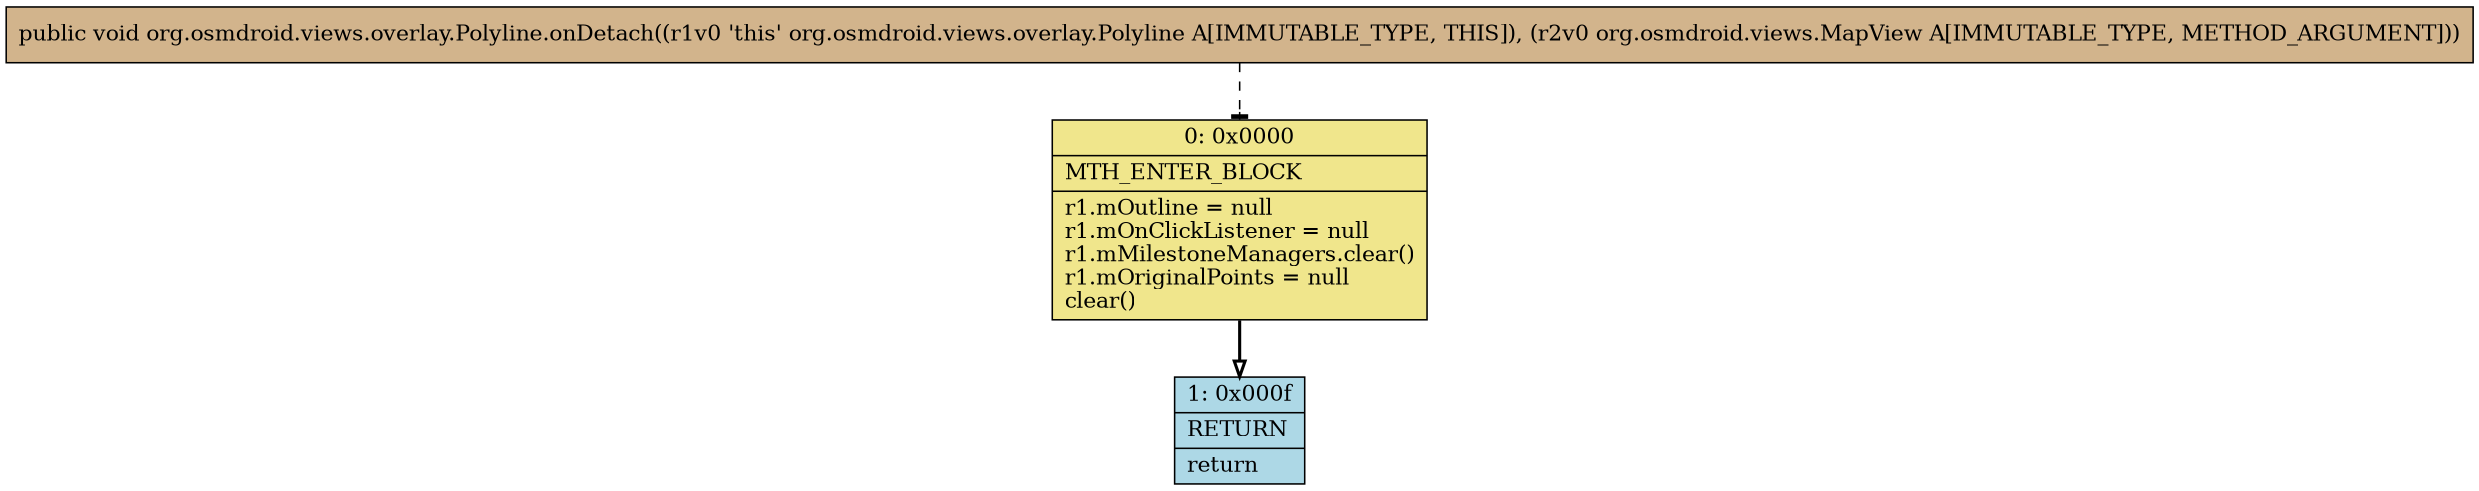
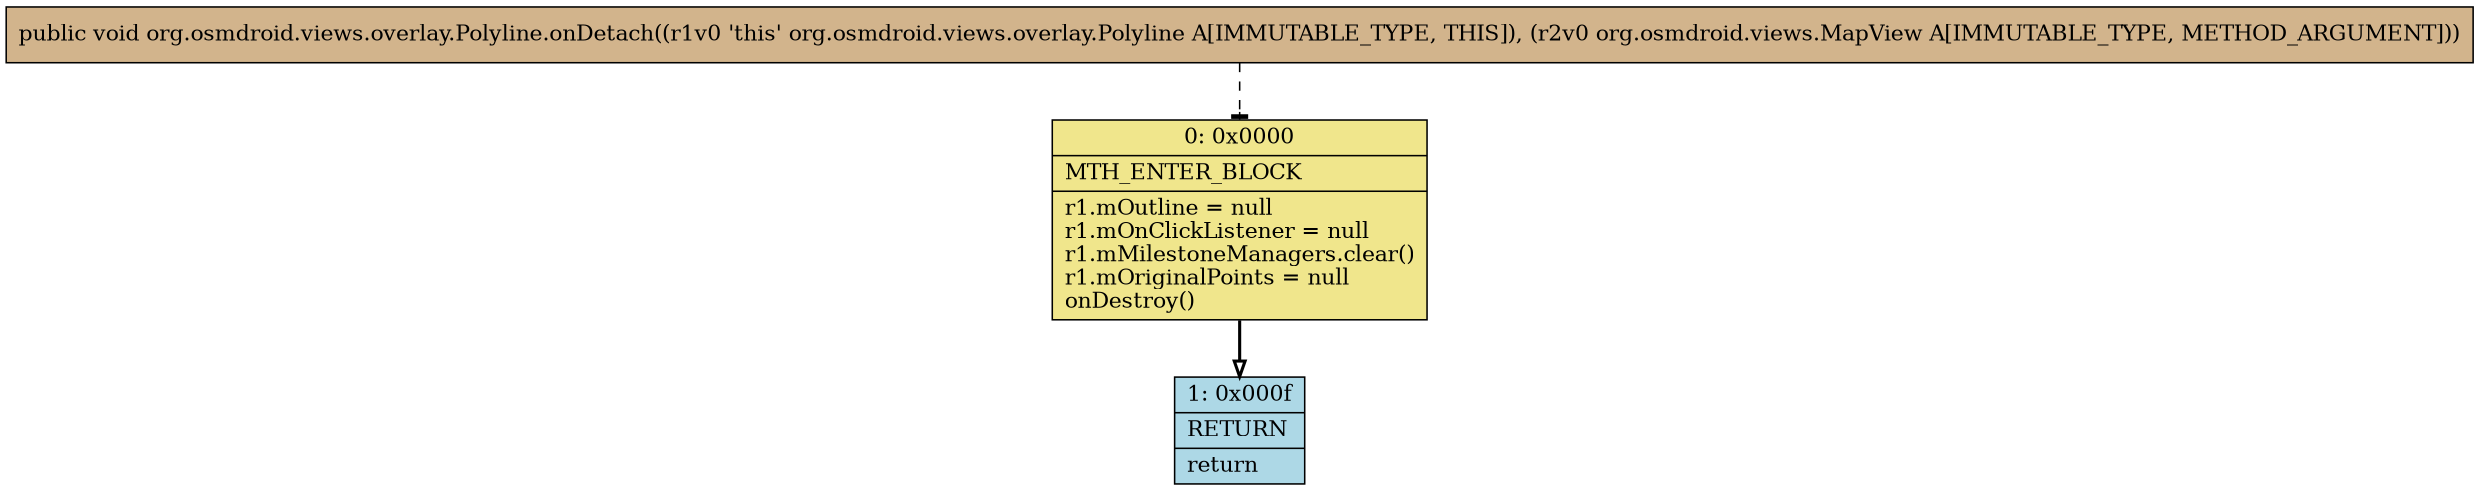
node "0: 0x0000": text "clear()" -> "onDestroy()"
